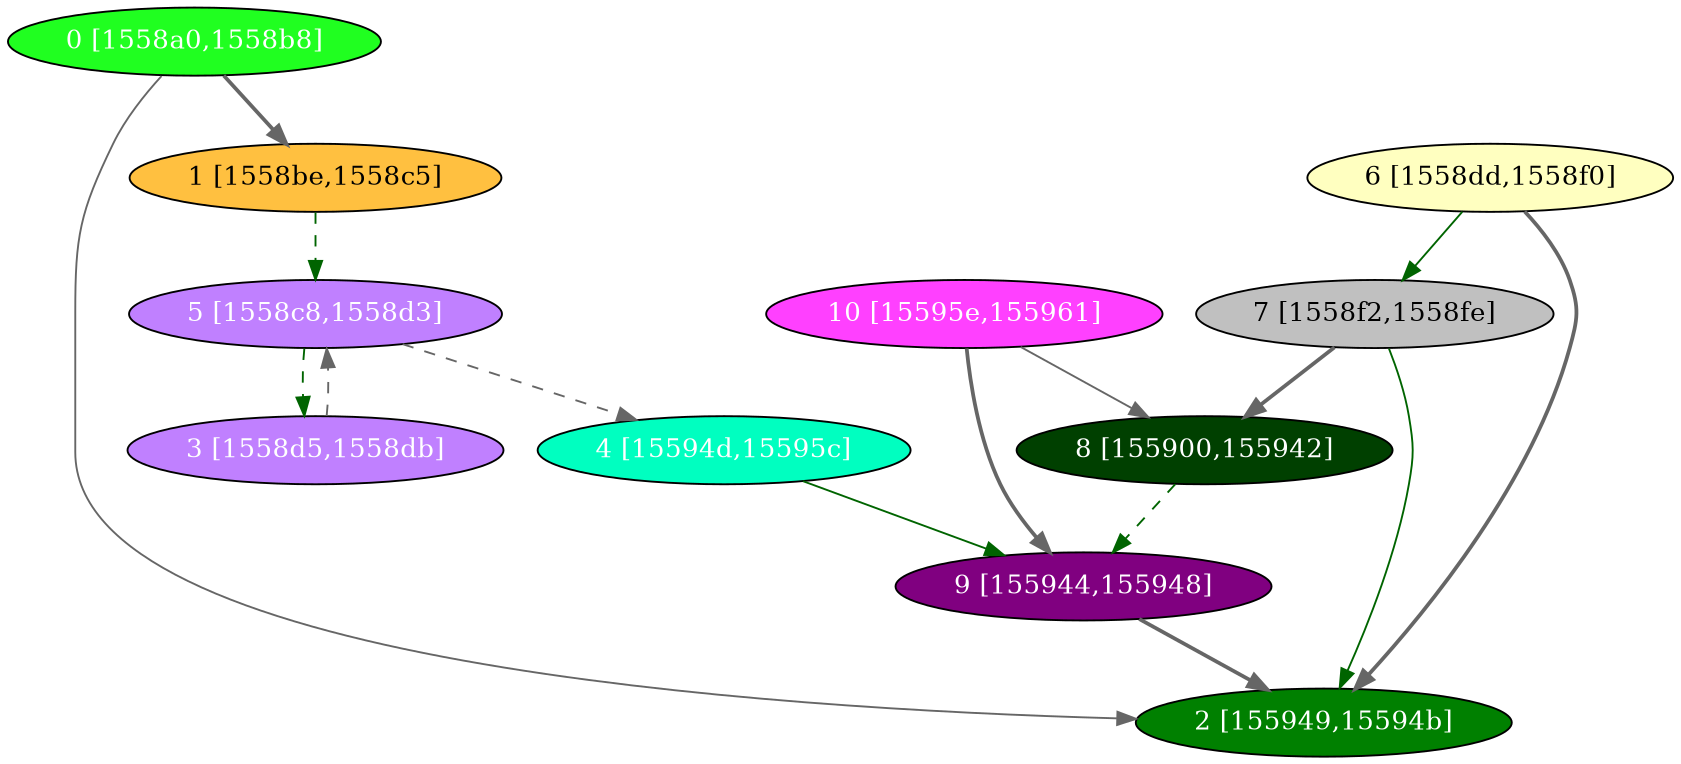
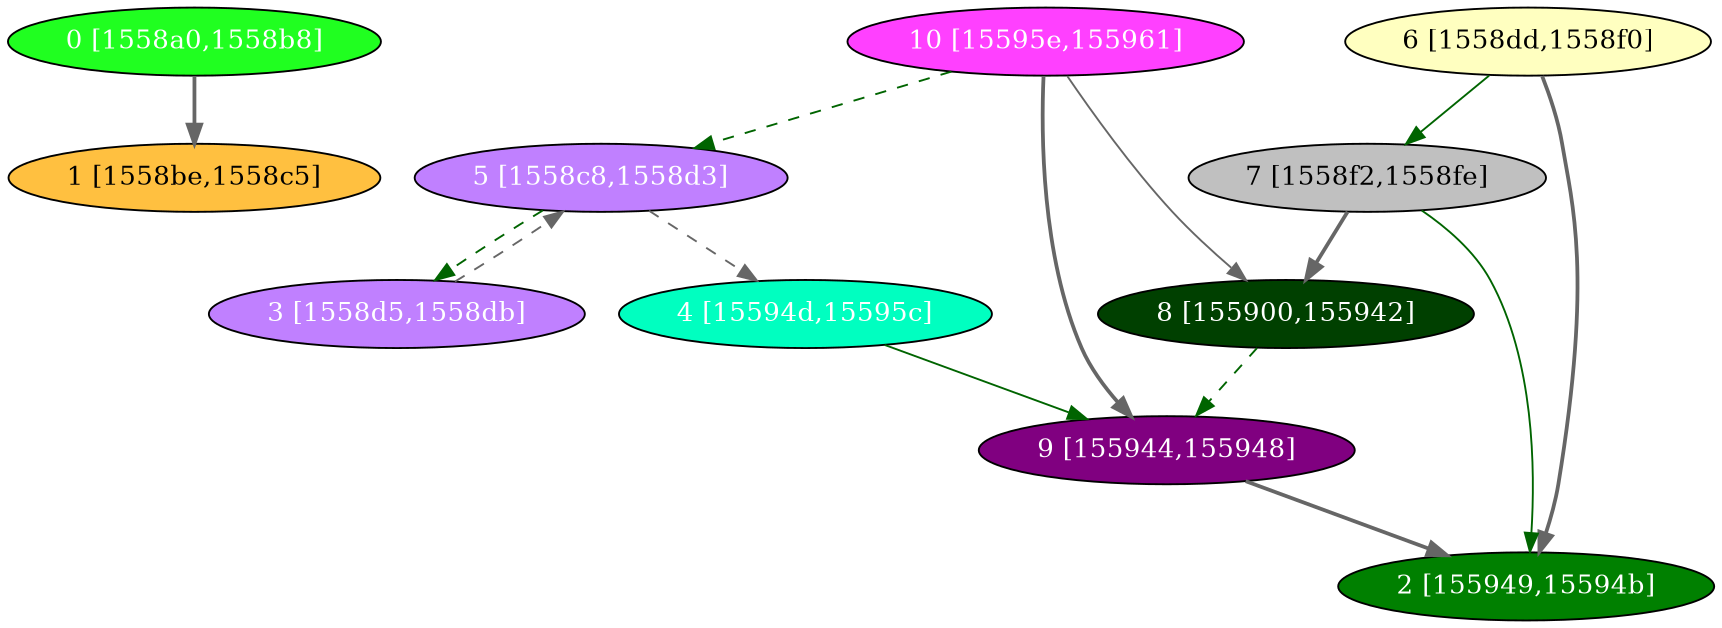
edge "1 [1558be,1558c5]" -> "5 [1558c8,1558d3]": now "10 [15595e,155961]" -> "5 [1558c8,1558d3]"
edge "0 [1558a0,1558b8]" -> "2 [155949,15594b]": removed
